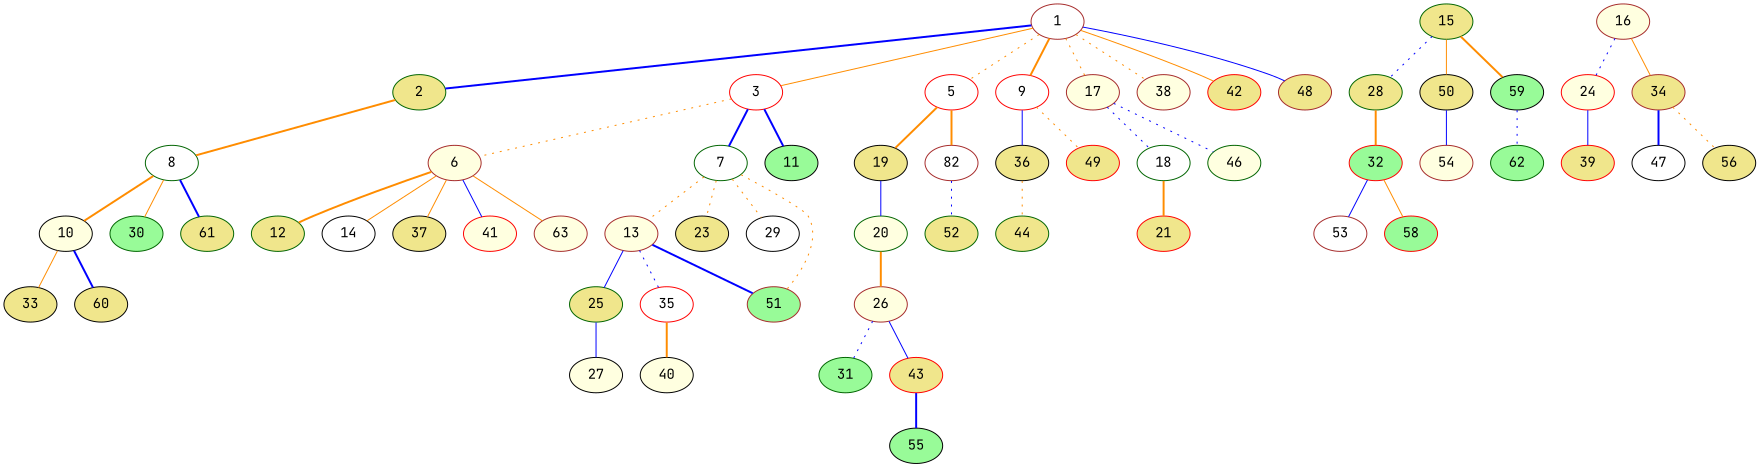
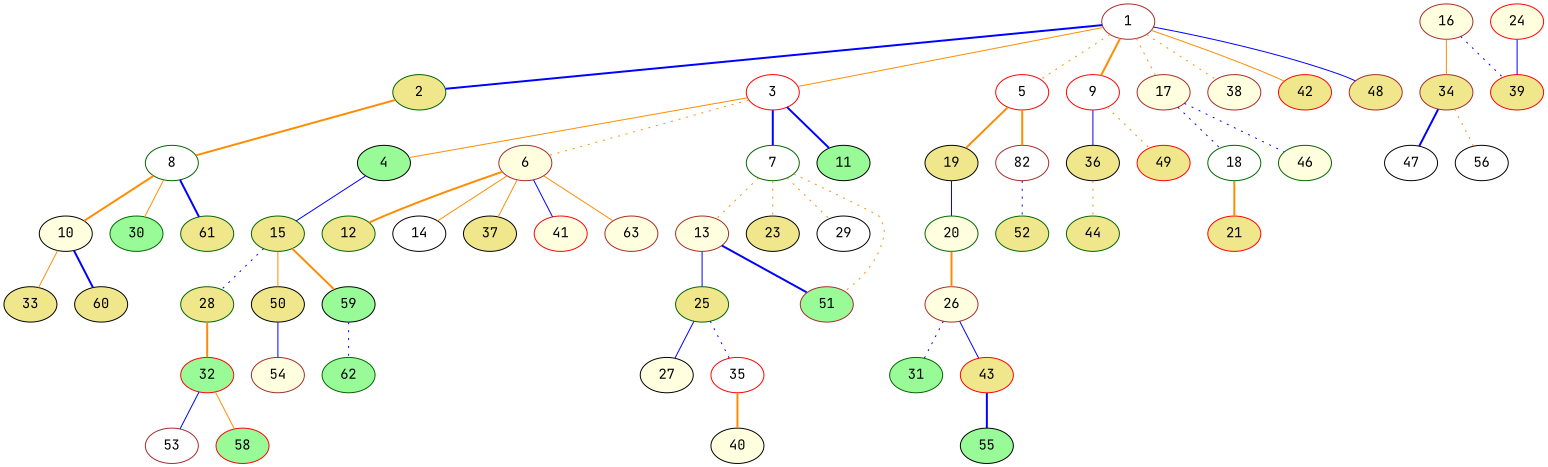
edge "16" -- "24": now "16" -- "39"
node "4": added
node "56": fillcolor khaki -> white
edge "13" -- "35": now "25" -- "35"
